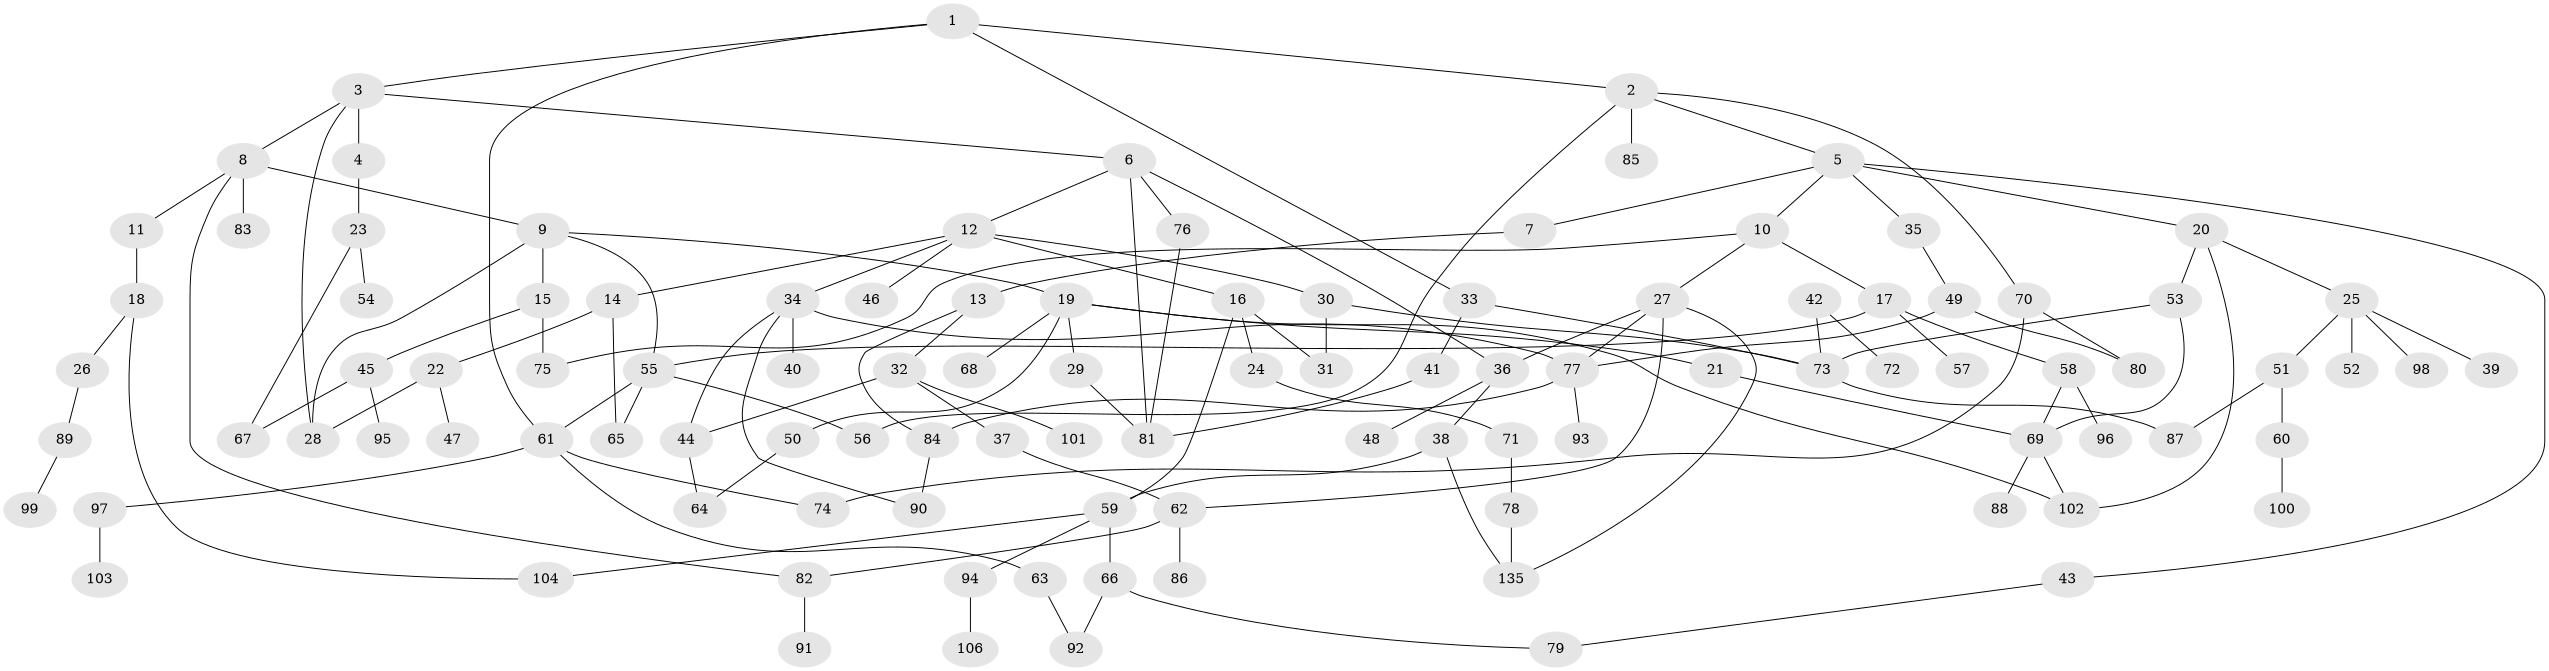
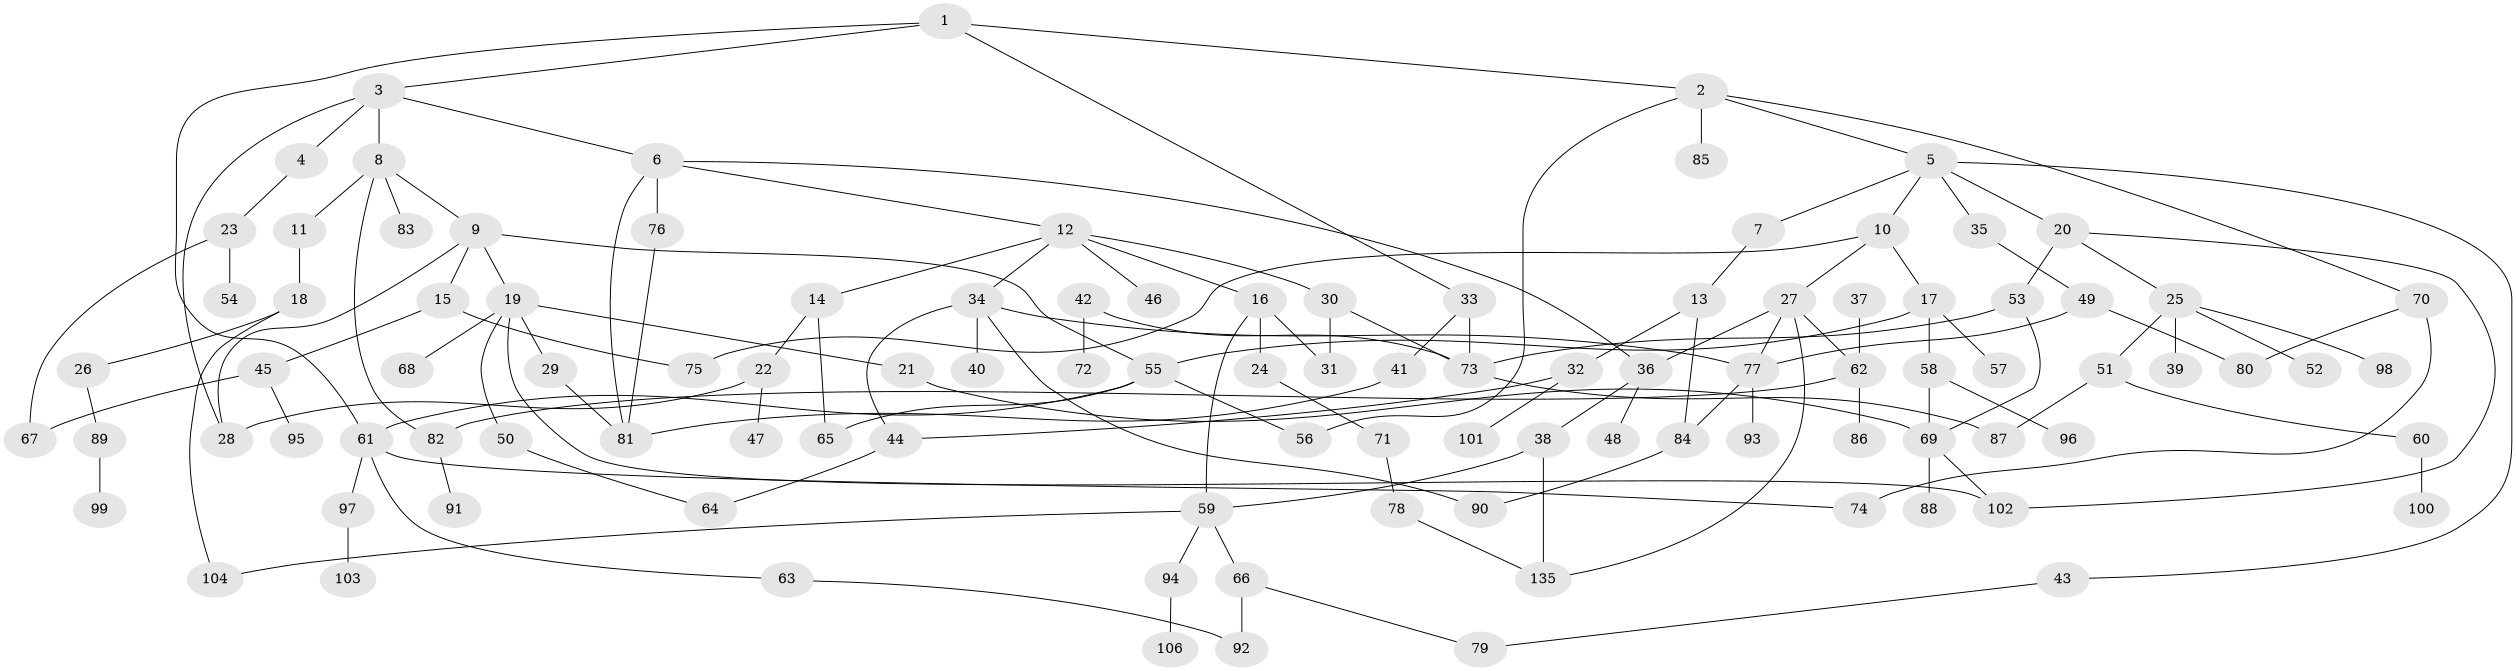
edge "32" -- "37": removed
